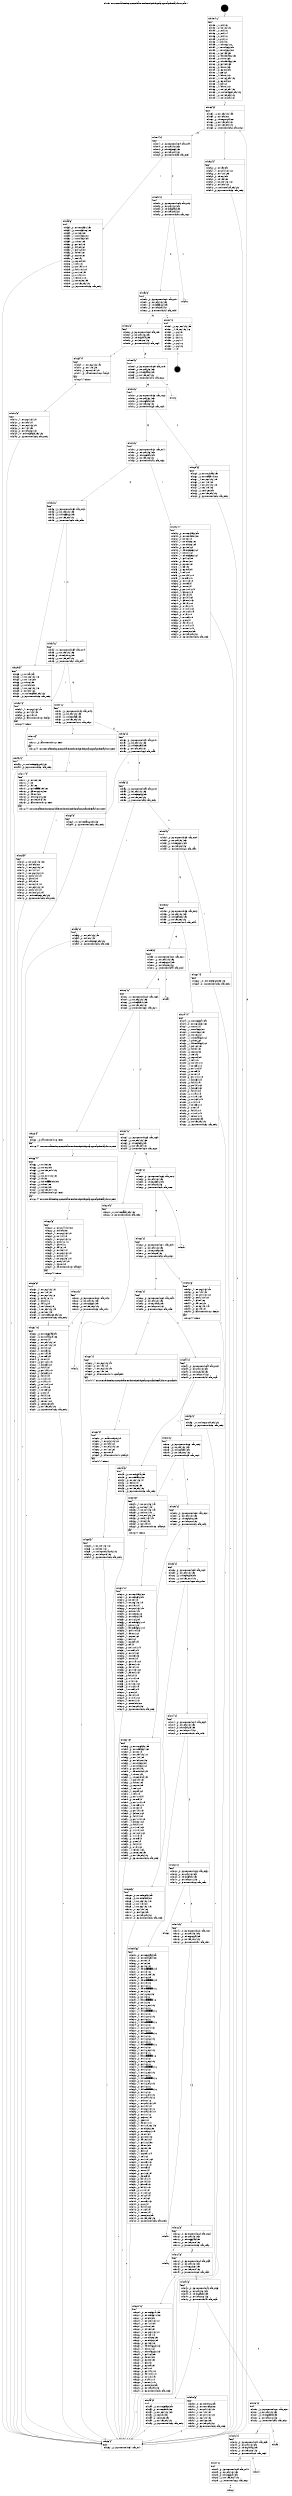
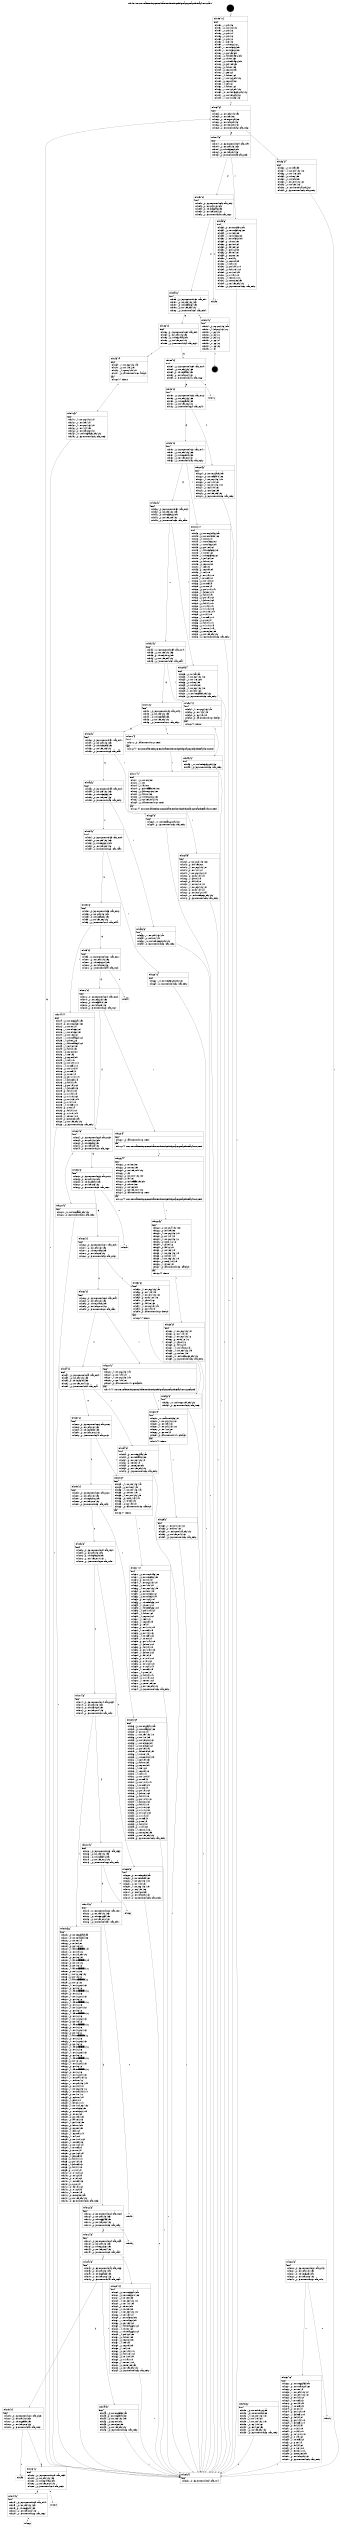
edge "0x4026bc [50]" -> "0x402252 [106]": now "0x4026bc [50]" -> "0x402cb8 [5]"
